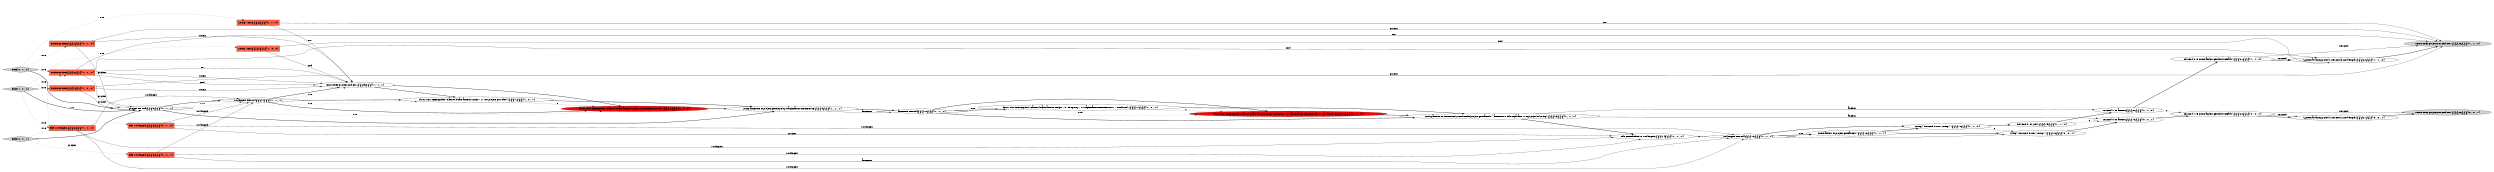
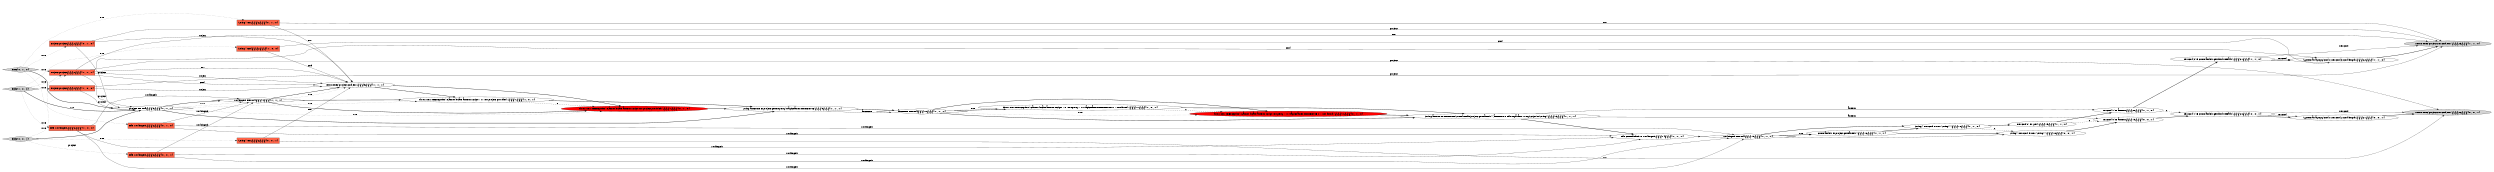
edge "Project project@@@2@@@['1', '1', '1']" -> "return exec(project,newcmd,env)@@@22@@@['0', '0', '1']": added, label "project"
edge "File workingDir@@@2@@@['0', '1', '0']" -> "File commandDir = workingDir@@@14@@@['1', '1', '1']": label "project" -> "workingDir"
node "String(( env@@@2@@@['0', '0', '1']": added
edge "File workingDir@@@2@@@['0', '0', '1']" -> "workingDir == null@@@15@@@['1', '1', '1']": label "antHome" -> "workingDir"
